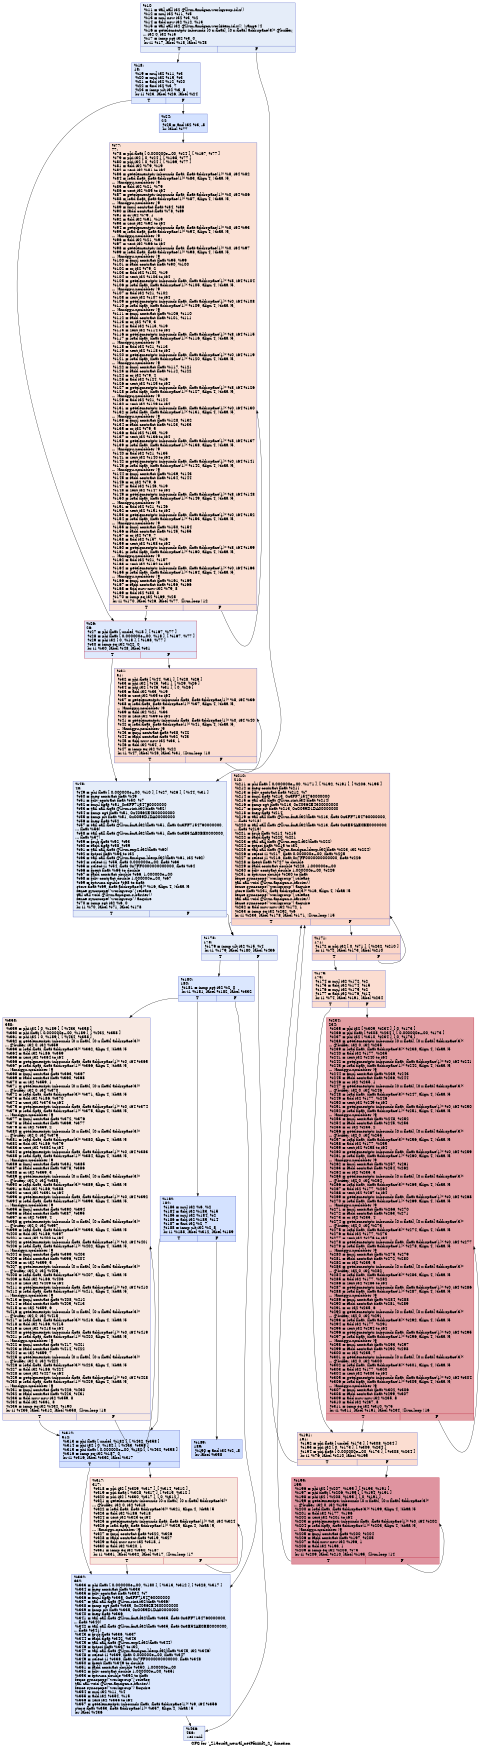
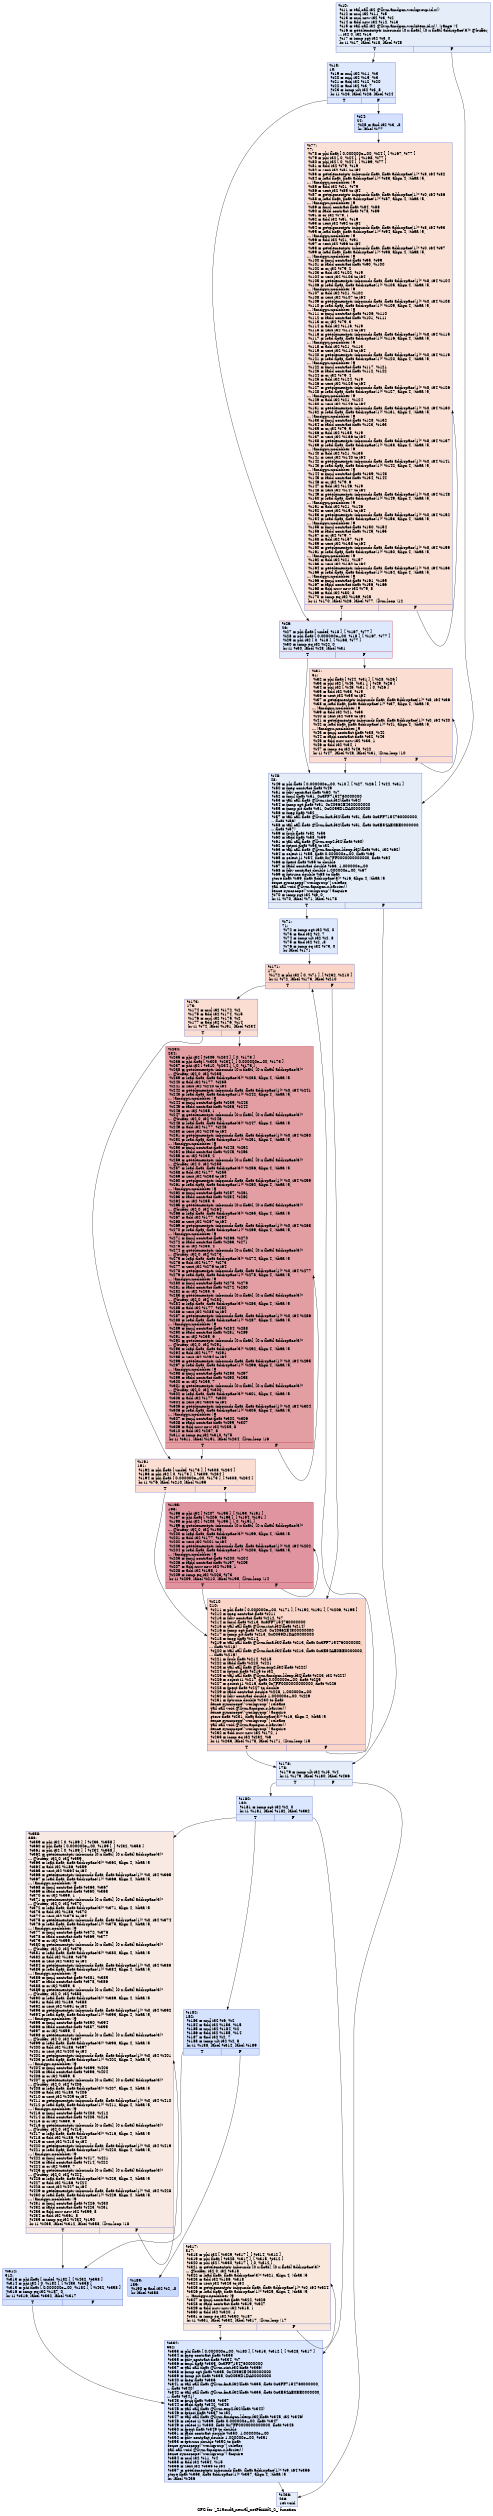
node "%210:": text "%228 = fpext float %727 to double" -> "%228 = fpext float %227 to double"
node "%71:": added
edge "%312:" -> "%317:": removed
node "%317:": color #b70d28ff -> #3d50c3ff
